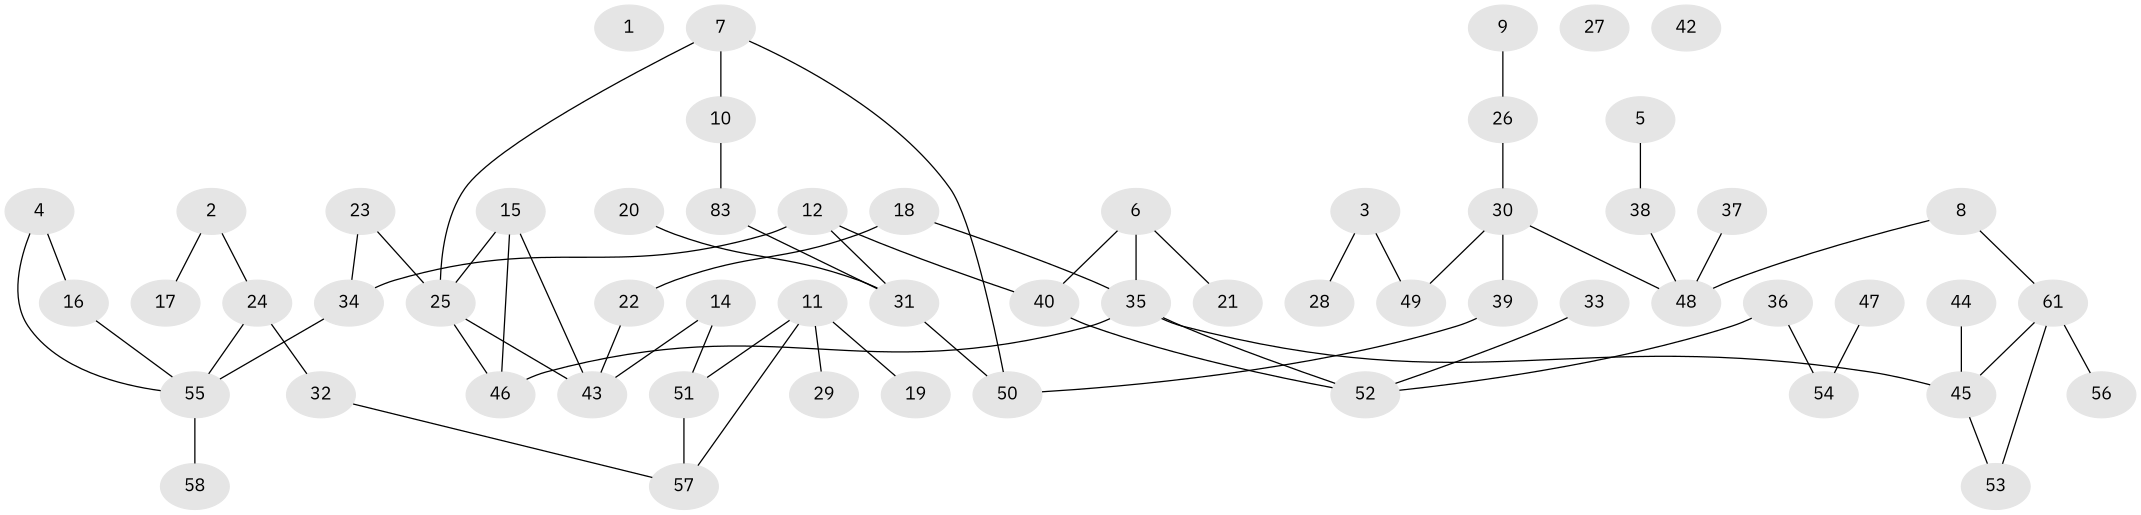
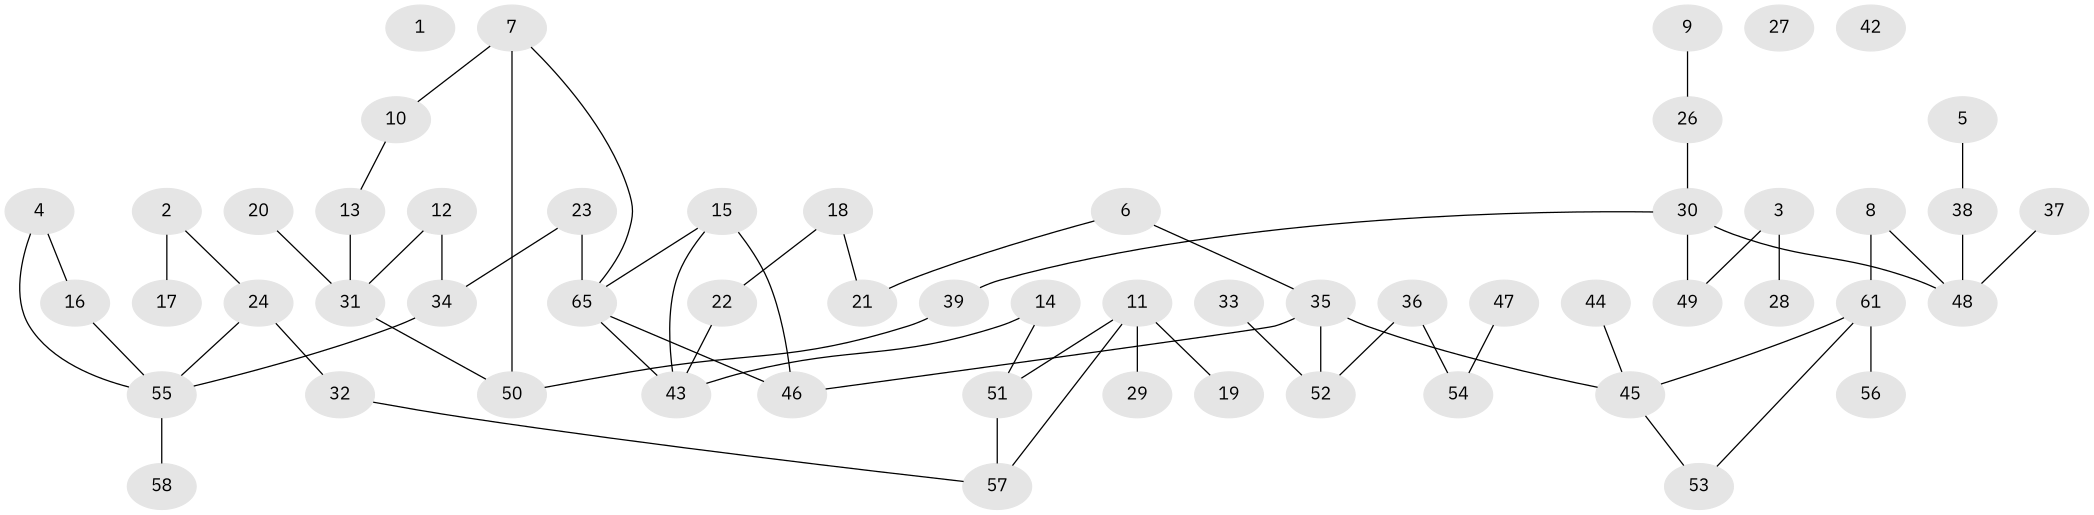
node "83": label "83" -> "13"
edge "18" -- "35": now "18" -- "21"
node "25": label "25" -> "65"
node "40": removed
